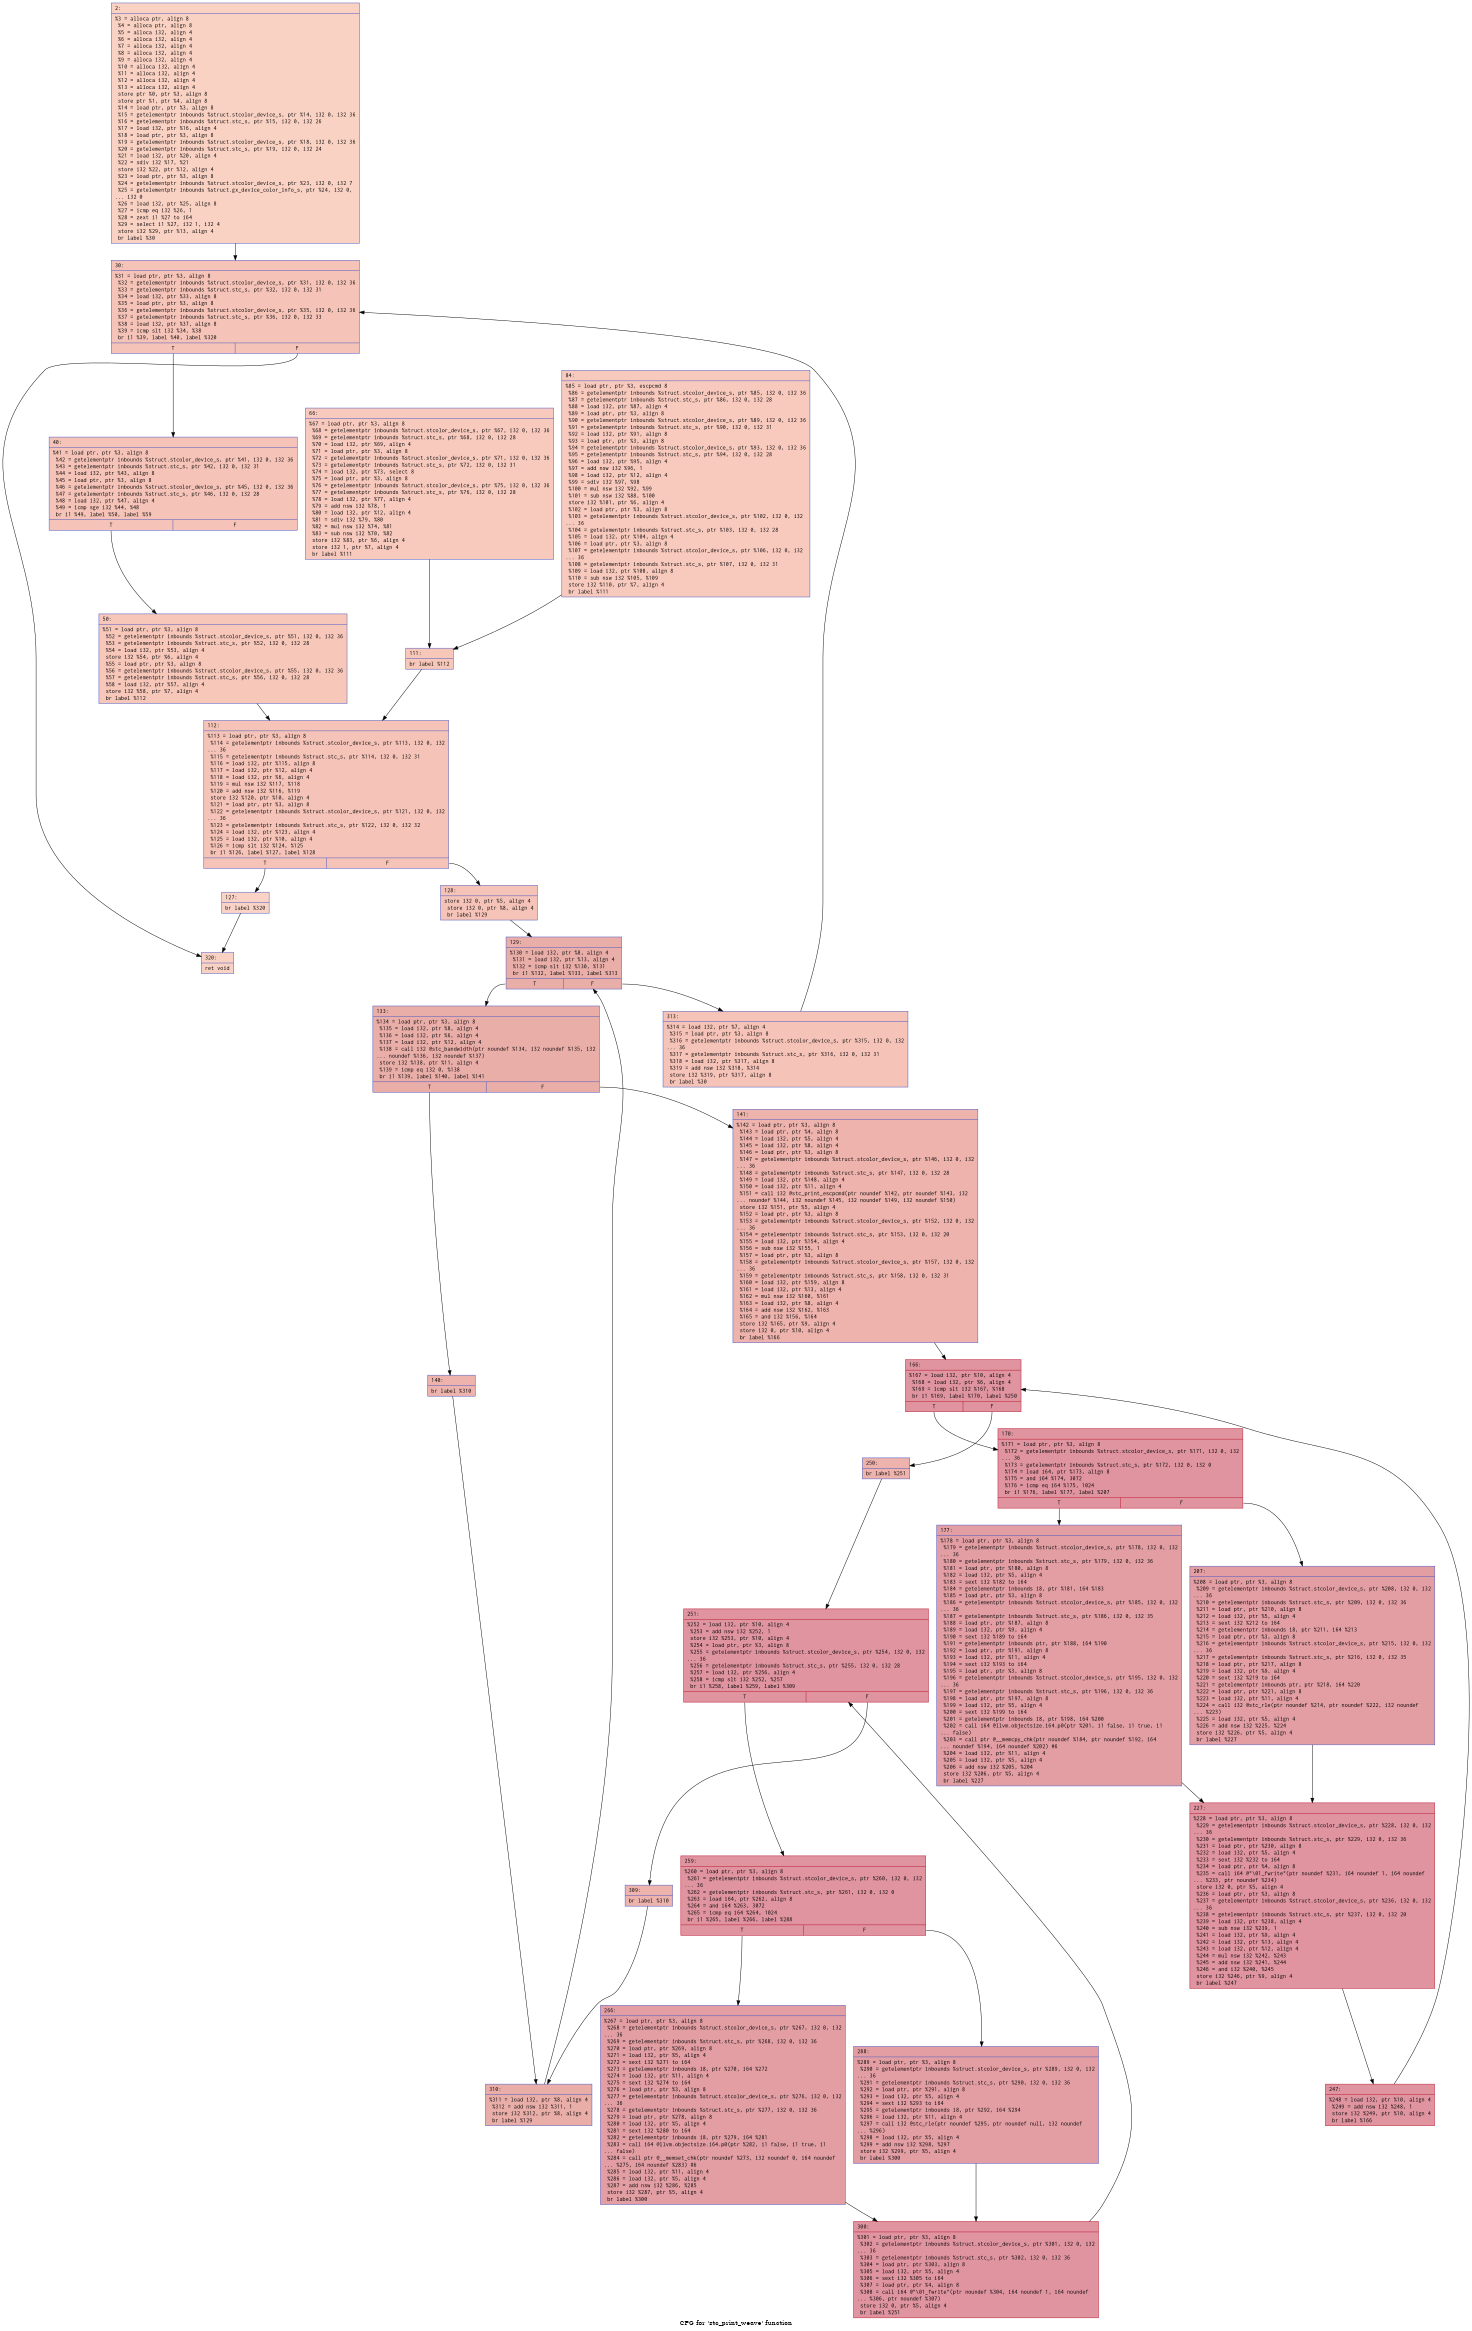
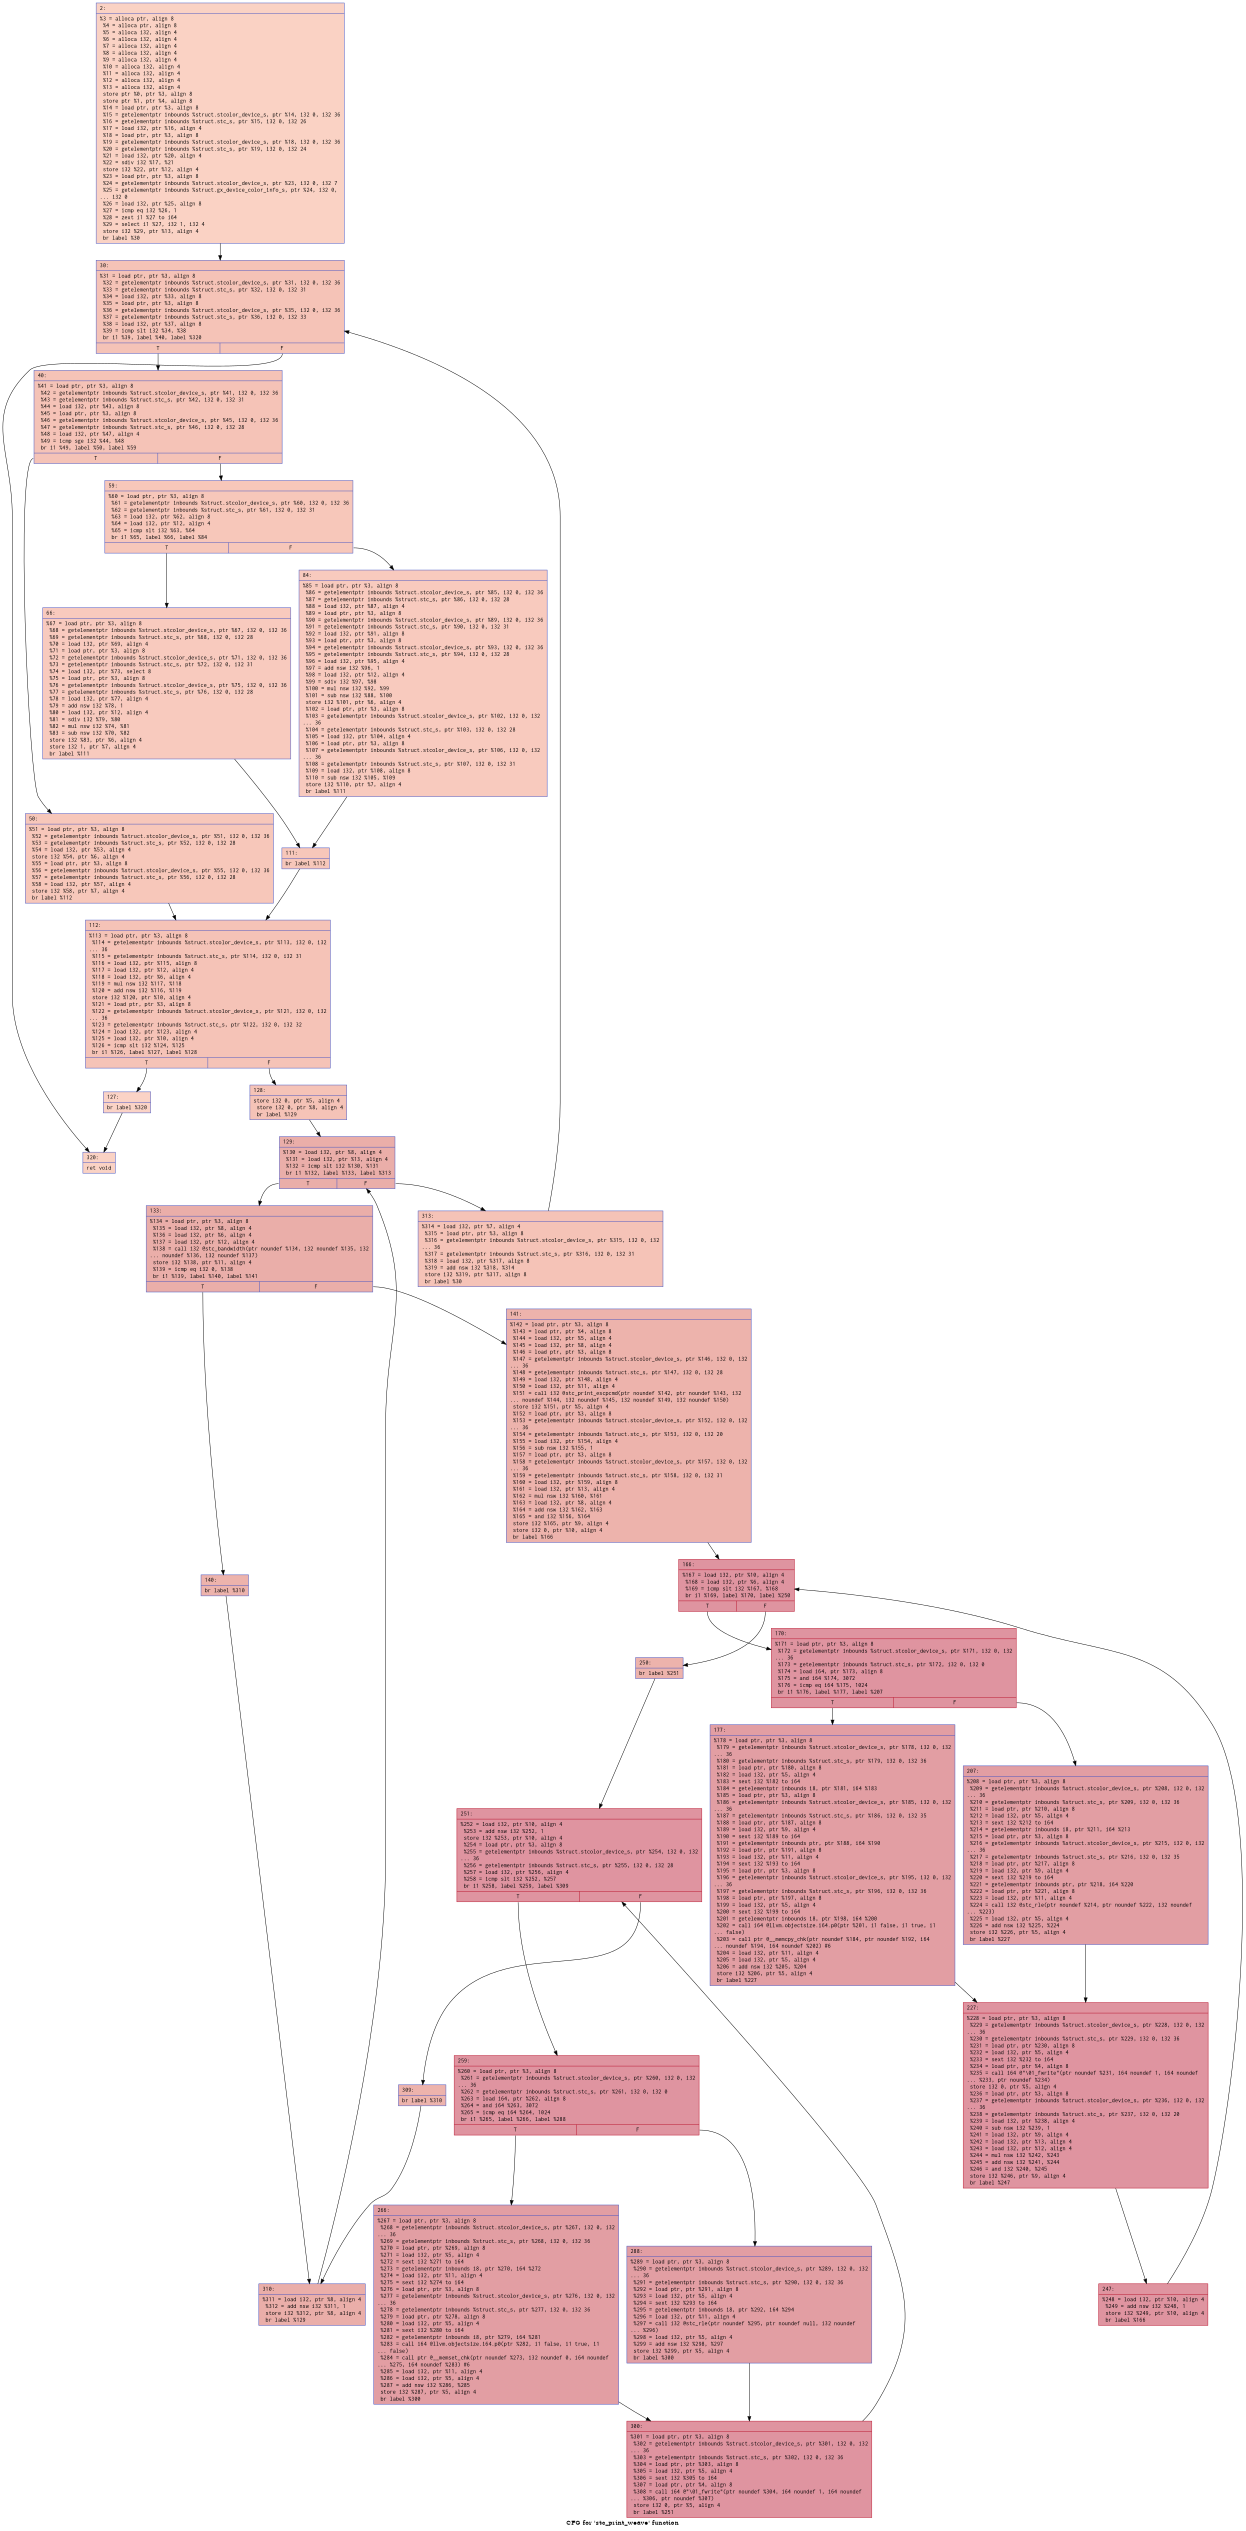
node "84:": text "%85 = load ptr, ptr %3, escpcmd 8" -> "%85 = load ptr, ptr %3, align 8"
node "59:": added
